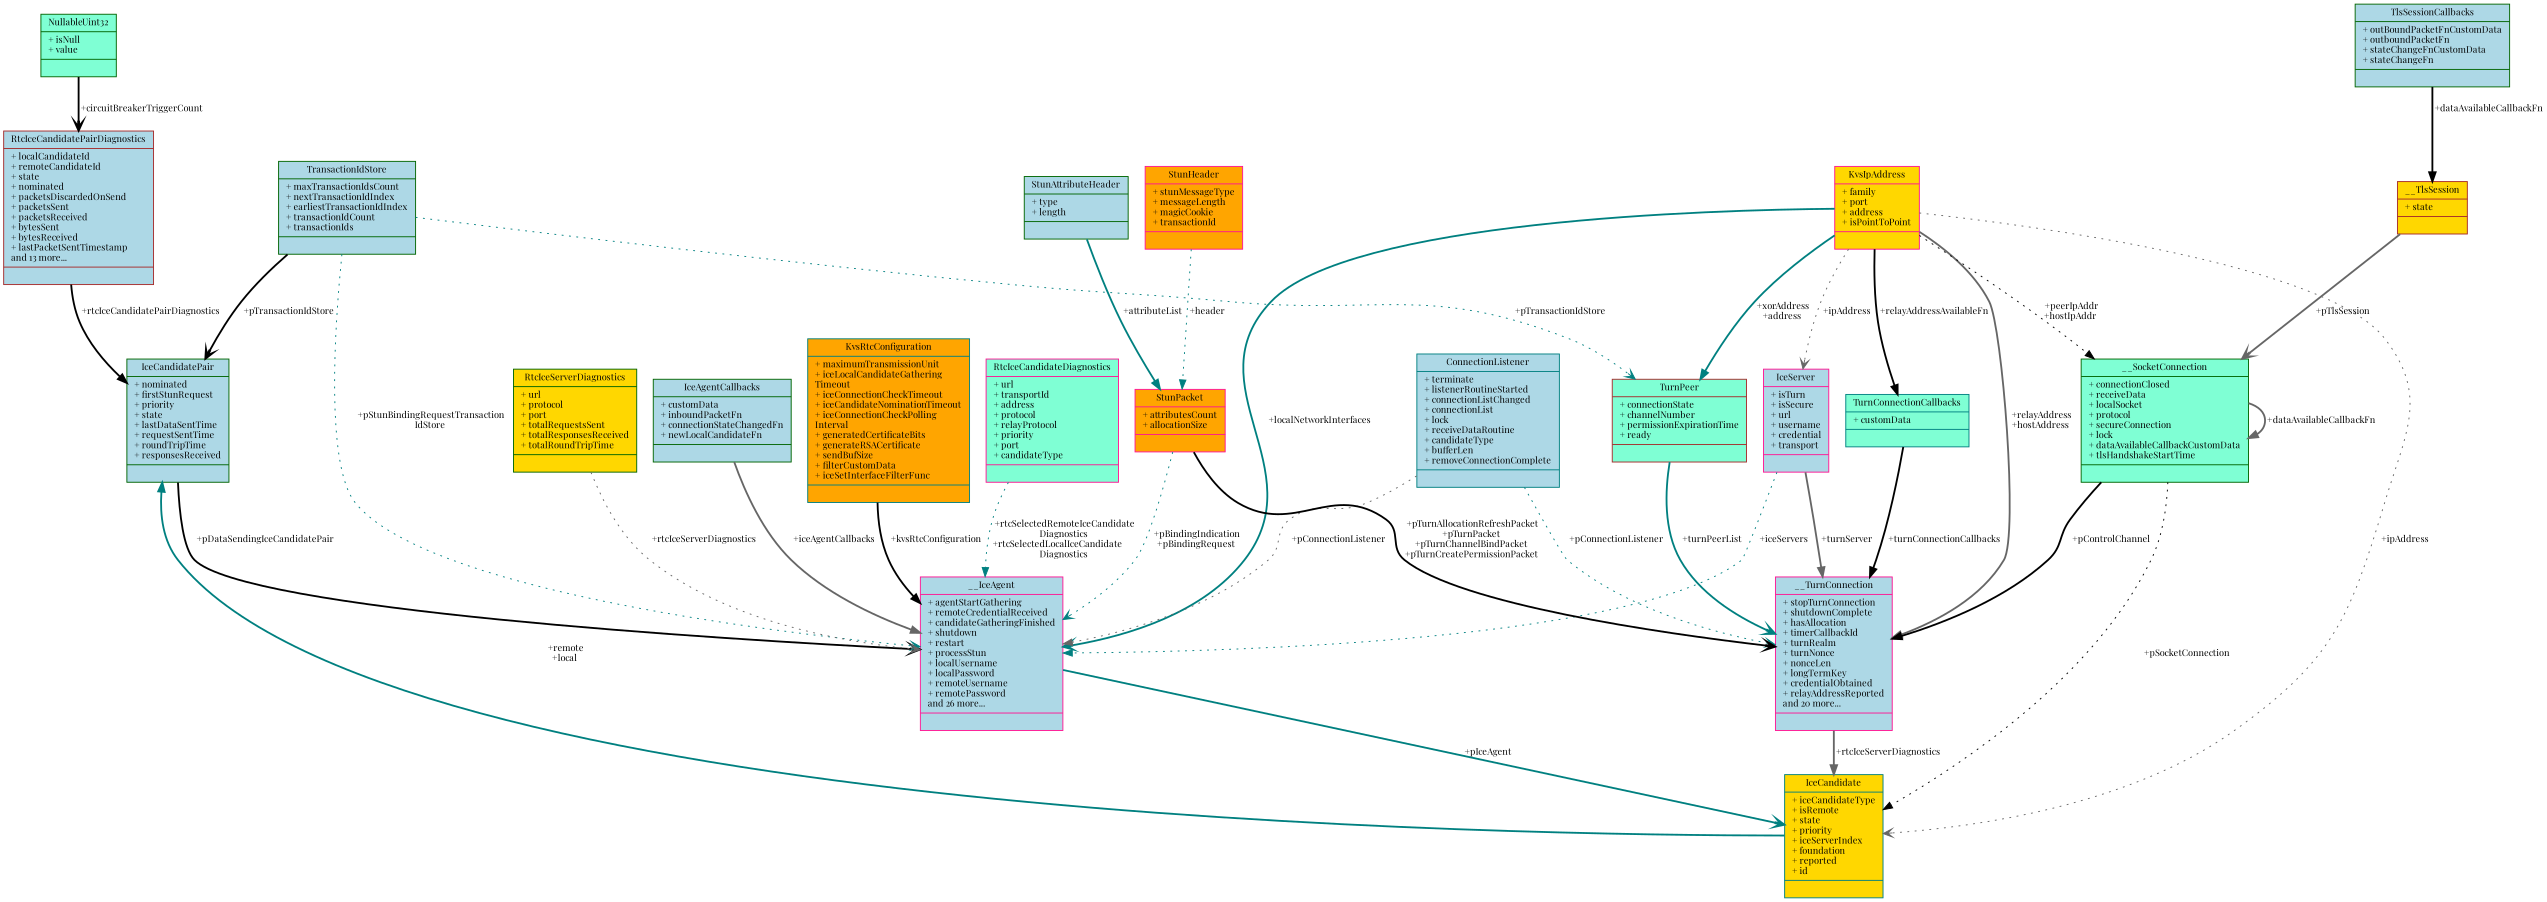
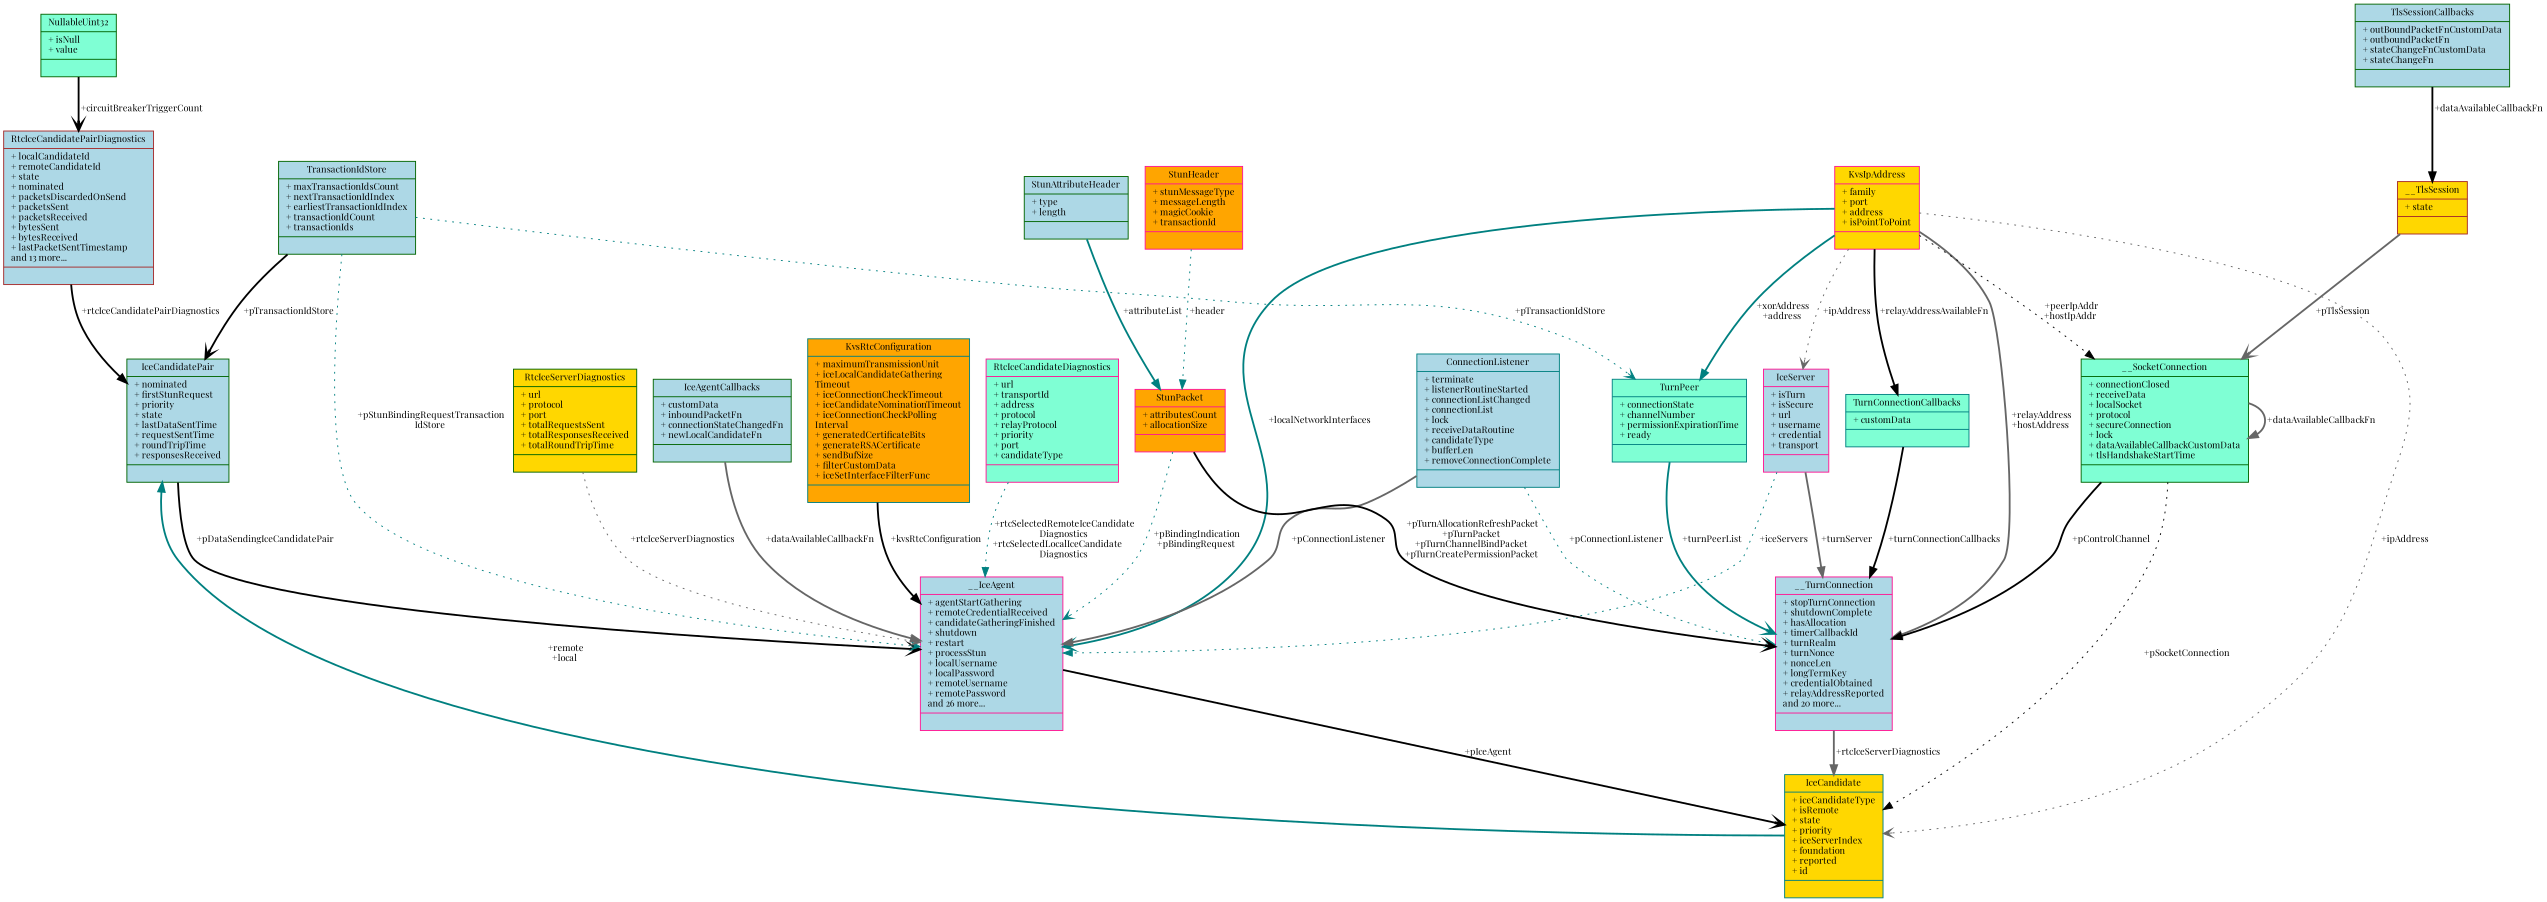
node "TurnPeer": color brown -> teal
edge "IceAgentCallbacks" -> "__IceAgent": label " +iceAgentCallbacks" -> " +dataAvailableCallbackFn"
edge "ConnectionListener" -> "__IceAgent": style dotted -> bold
edge "__IceAgent" -> "IceCandidate": color teal -> black
